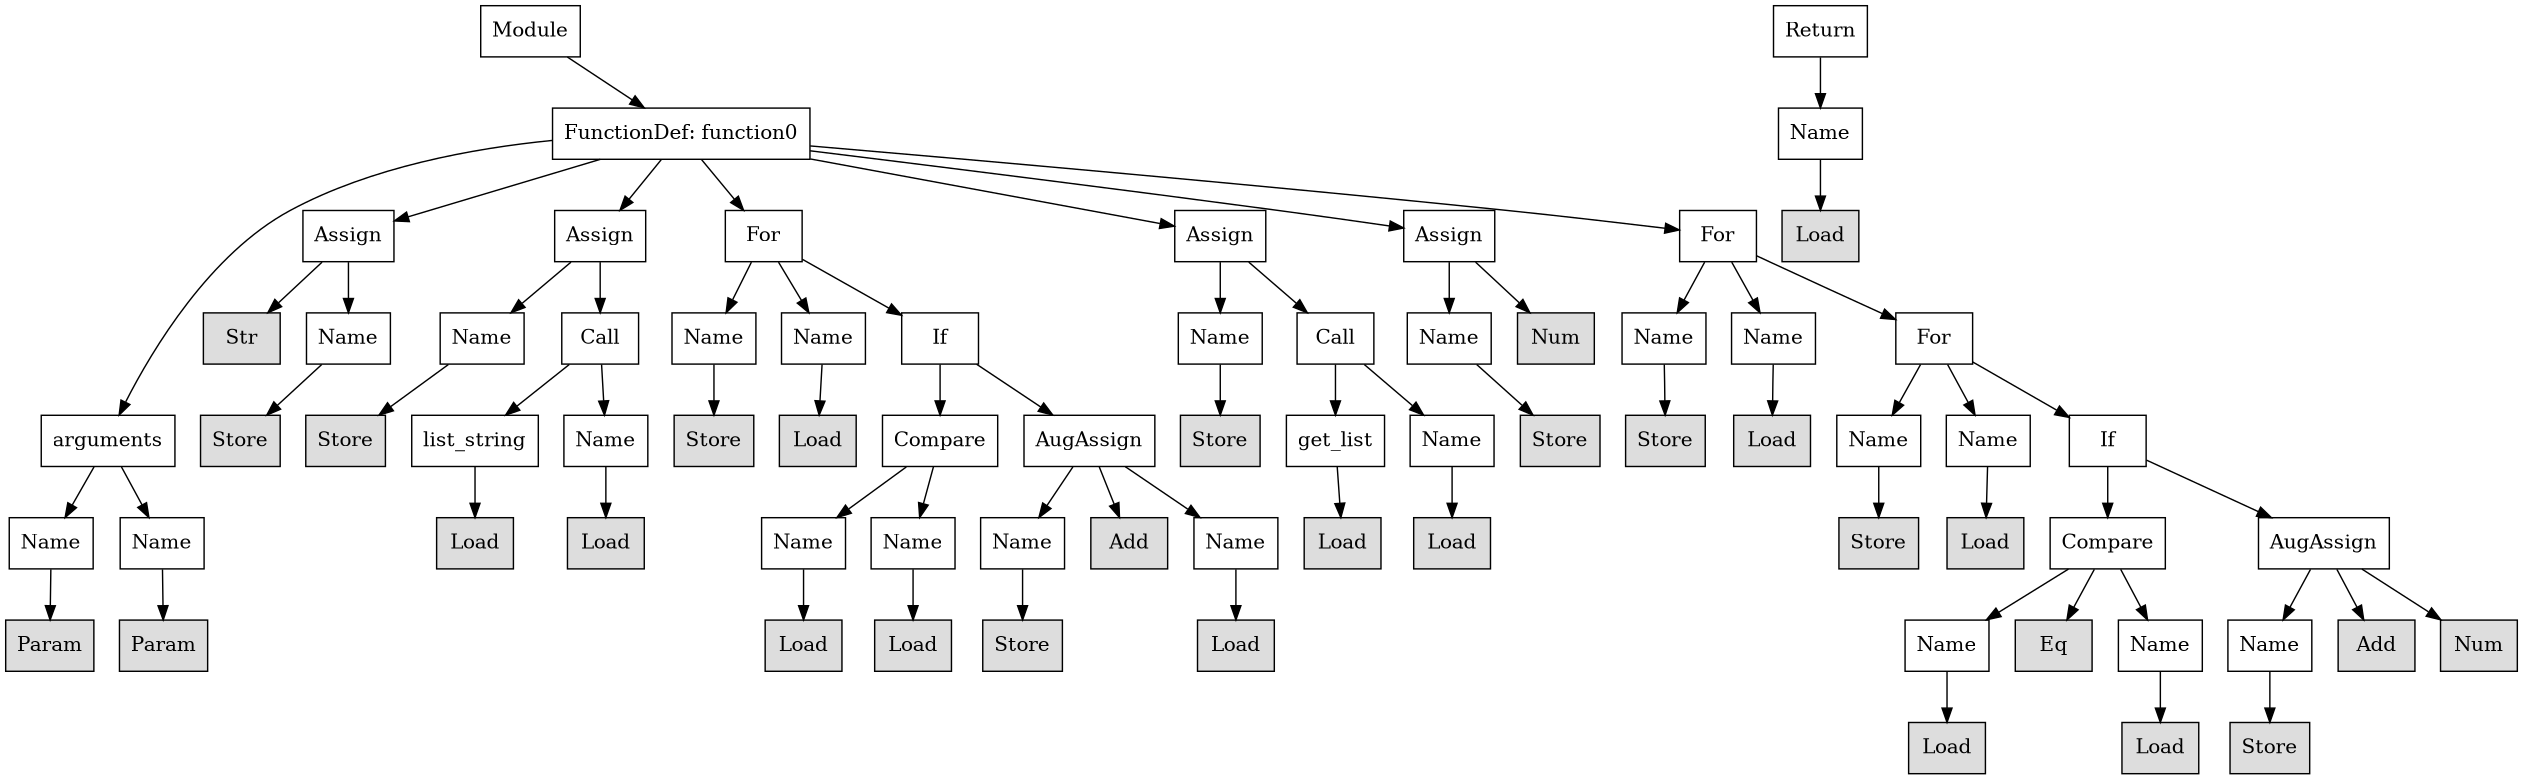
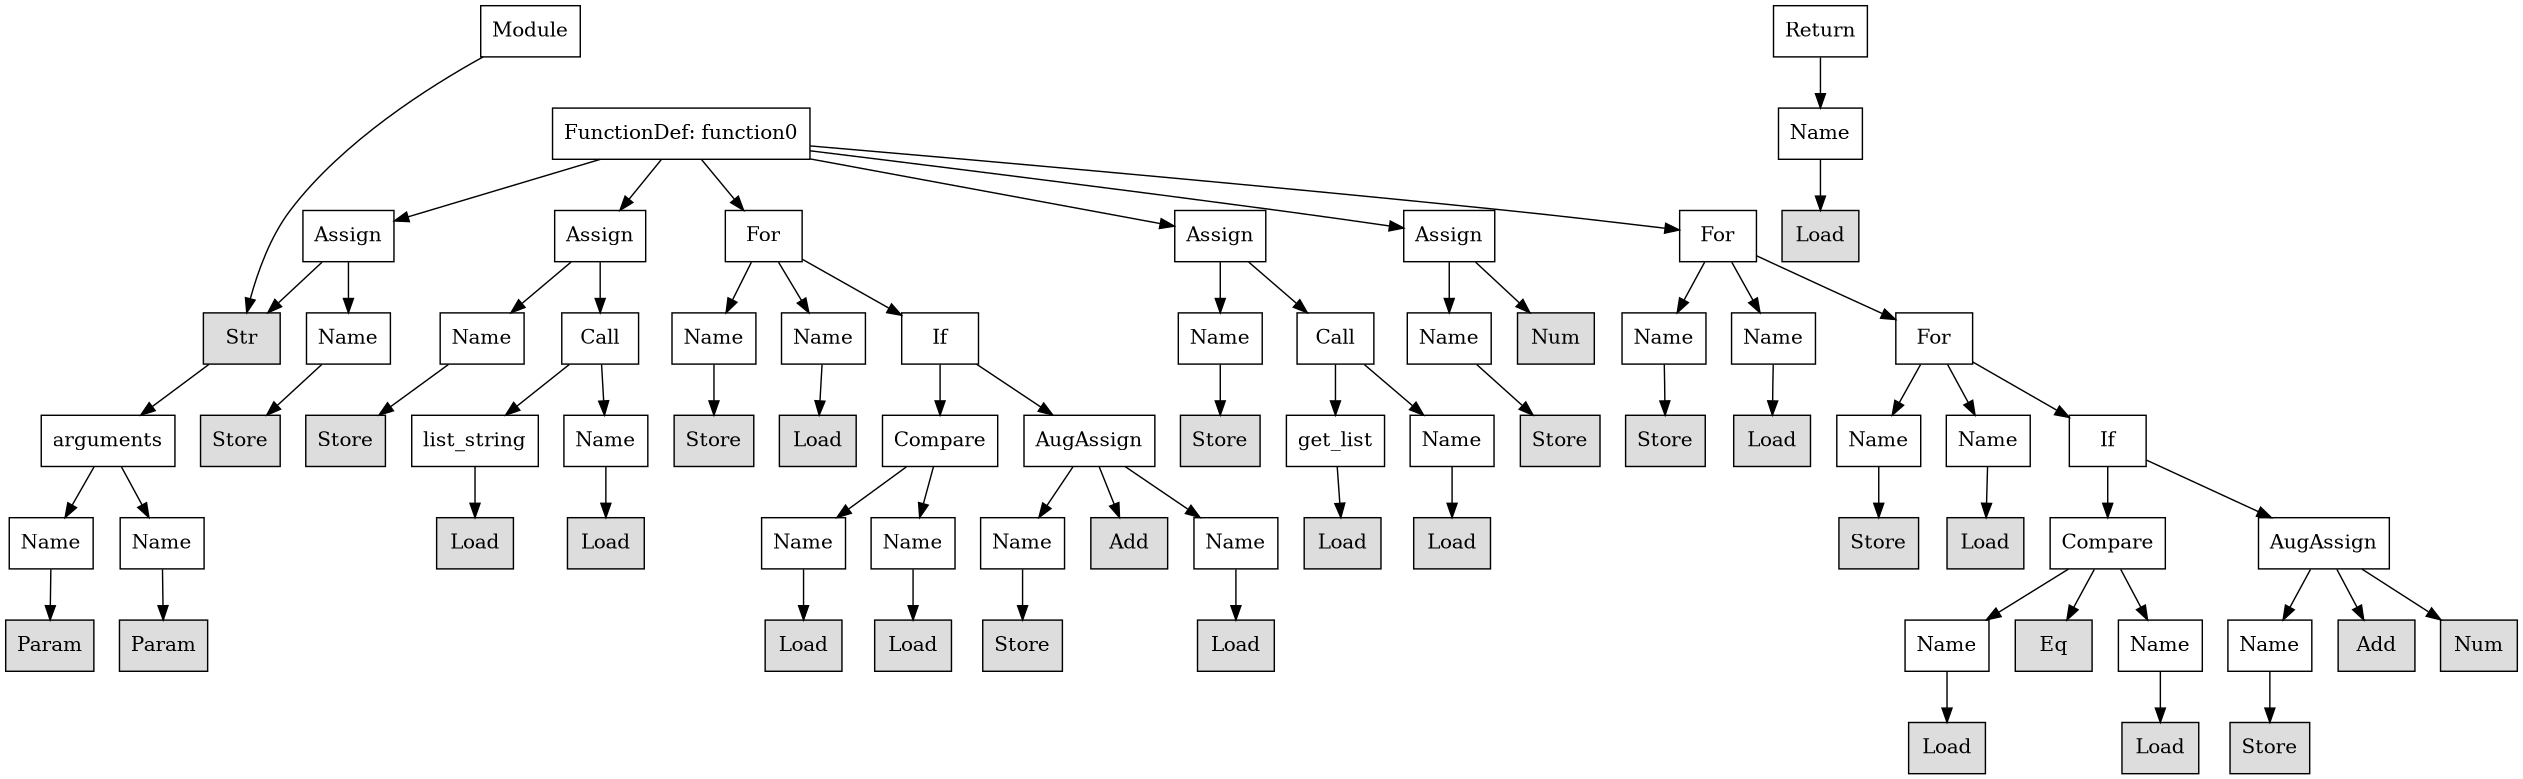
edge "Module" -> "FunctionDef: function0": now "Module" -> "Str"
edge "FunctionDef: function0" -> "arguments": now "Str" -> "arguments"
